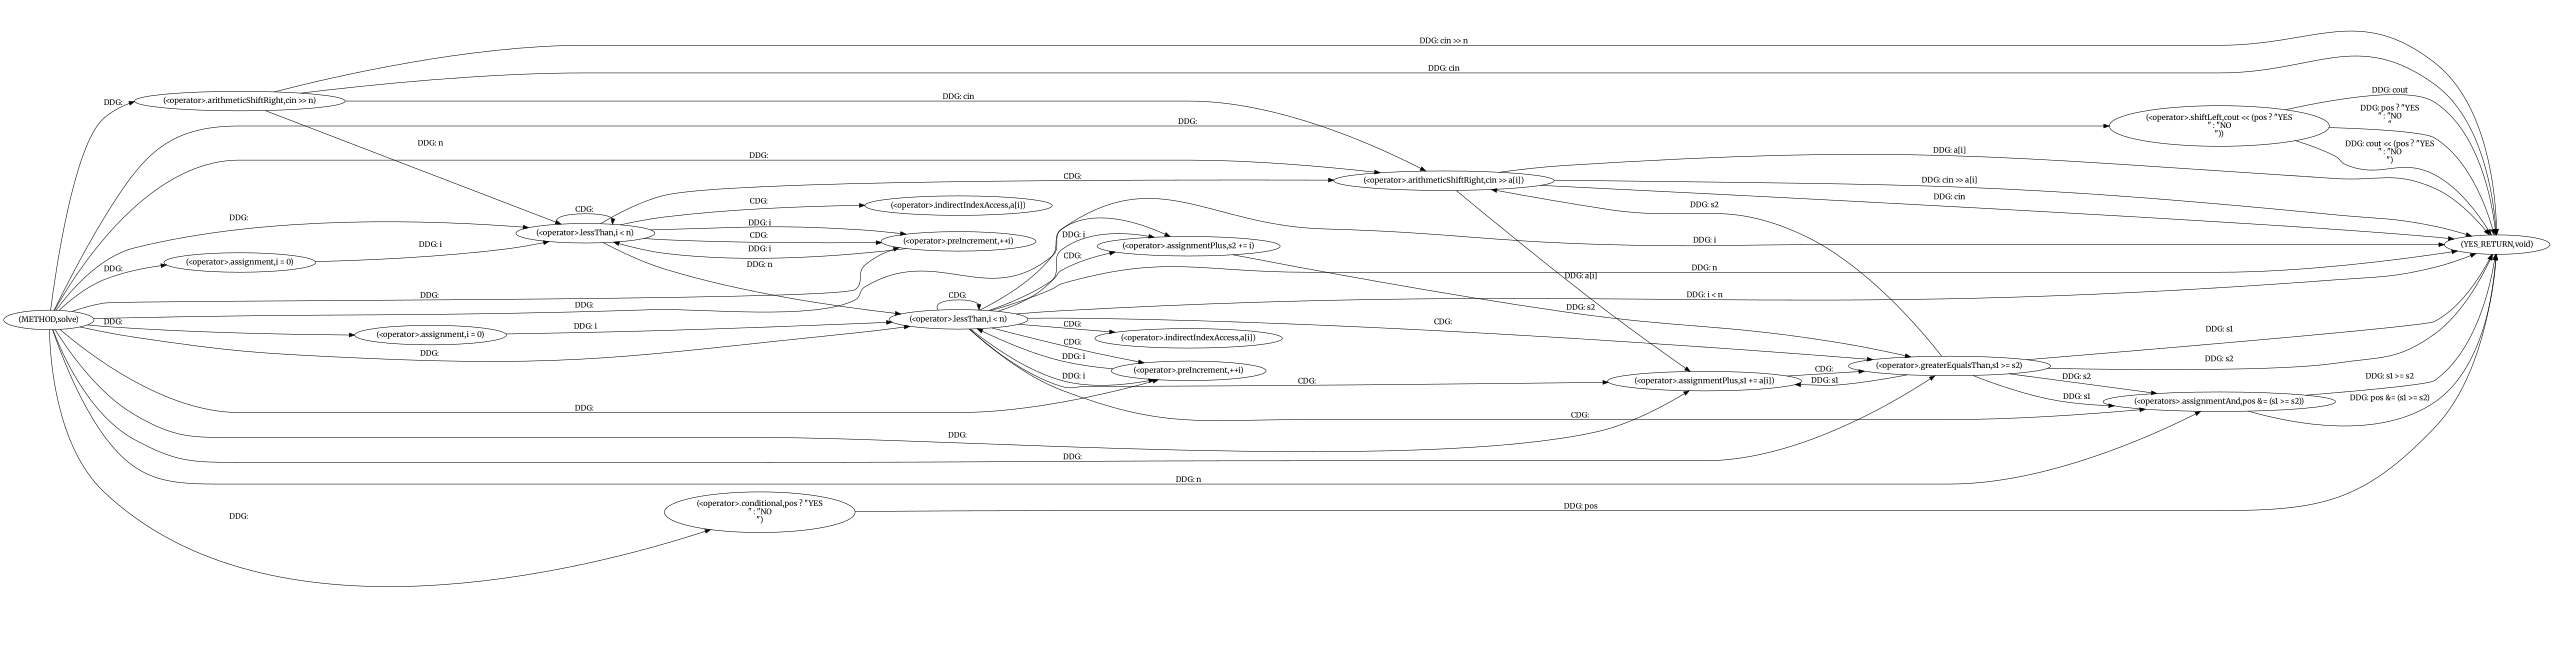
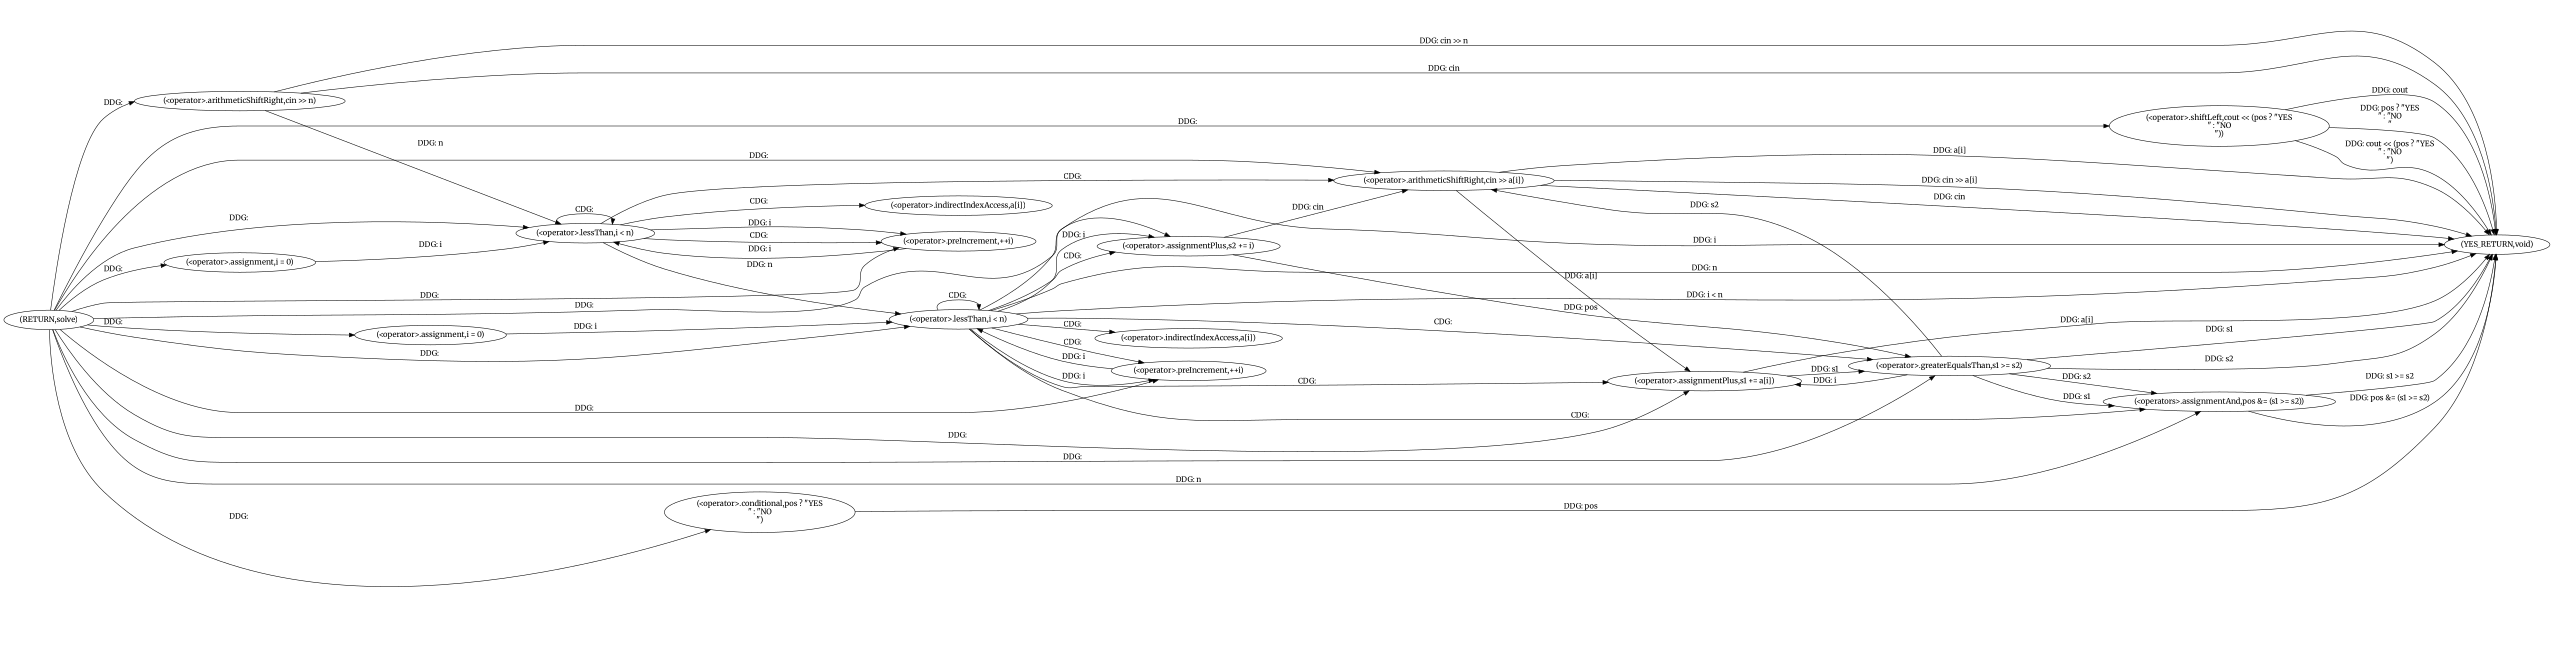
edge "(<operator>.arithmeticShiftRight,cin >> n)" -> "(<operator>.arithmeticShiftRight,cin >> a[i])": now "(<operator>.assignmentPlus,s2 += i)" -> "(<operator>.arithmeticShiftRight,cin >> a[i])"
edge "(<operator>.assignmentPlus,s2 += i)" -> "(<operator>.greaterEqualsThan,s1 >= s2)": label "DDG: s2" -> "DDG: pos"
node "(METHOD,solve)": label "(METHOD,solve)" -> "(RETURN,solve)"
edge "(<operator>.assignmentPlus,s1 += a[i])" -> "(YES_RETURN,void)": added, label "DDG: a[i]"
edge "(<operator>.assignmentPlus,s1 += a[i])" -> "(<operator>.greaterEqualsThan,s1 >= s2)": label "CDG: " -> "DDG: s1"
edge "(<operator>.greaterEqualsThan,s1 >= s2)" -> "(<operator>.assignmentPlus,s1 += a[i])": label "DDG: s1" -> "DDG: i"
